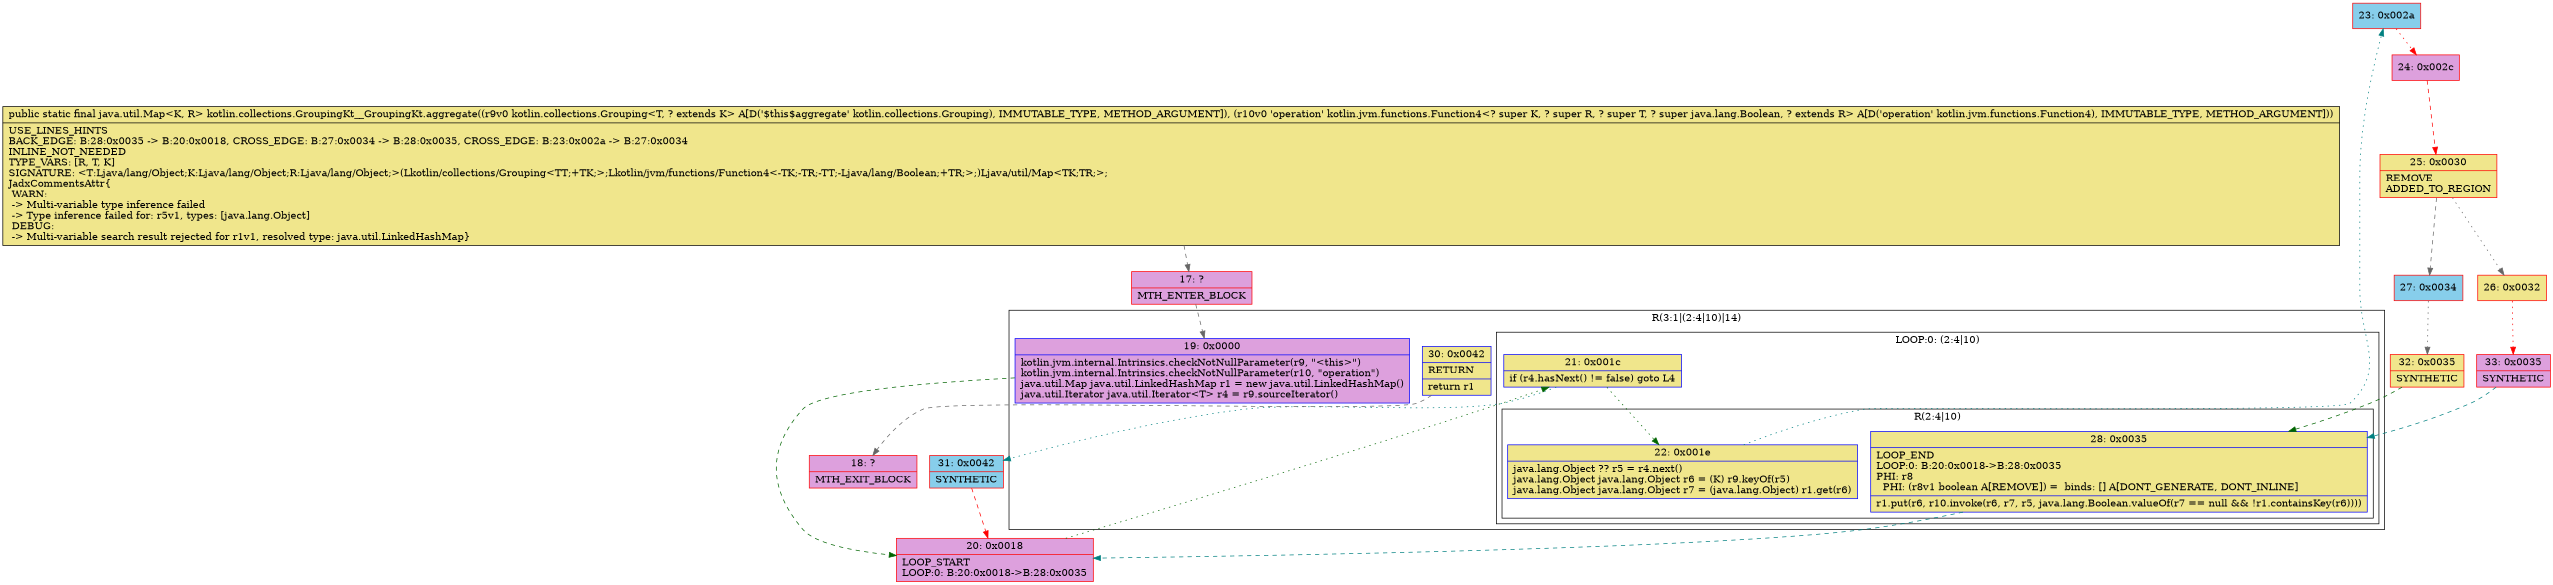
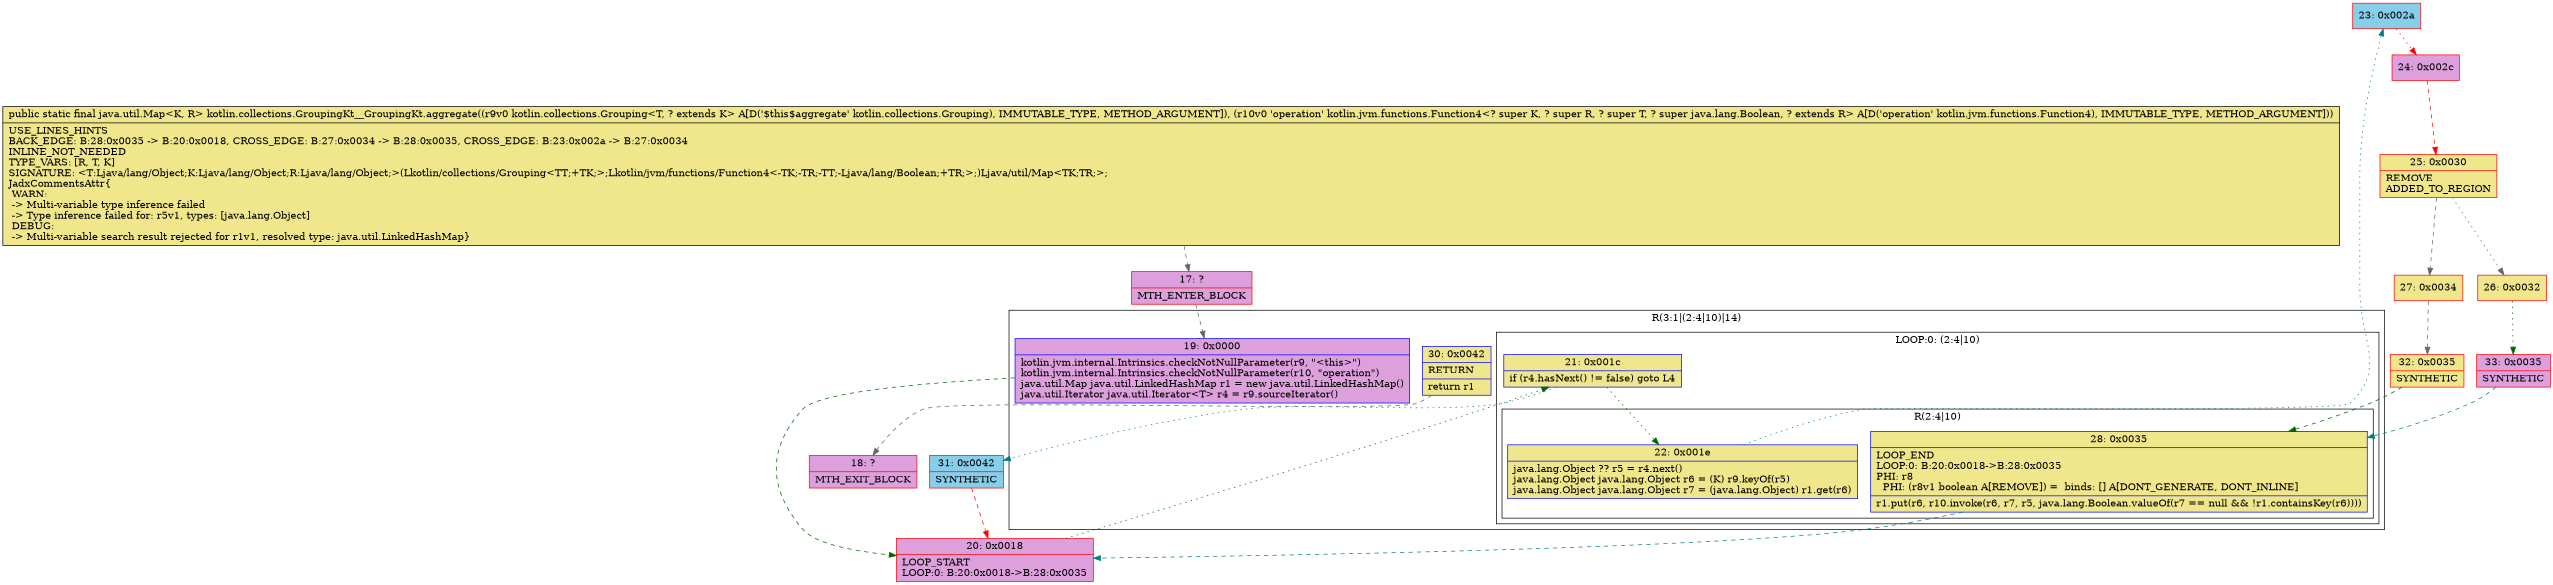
node "27: 0x0034": fillcolor skyblue -> khaki
edge "27: 0x0034" -> "32: 0x0035": style dotted -> dashed
edge "26: 0x0032" -> "33: 0x0035": color red -> darkgreen
